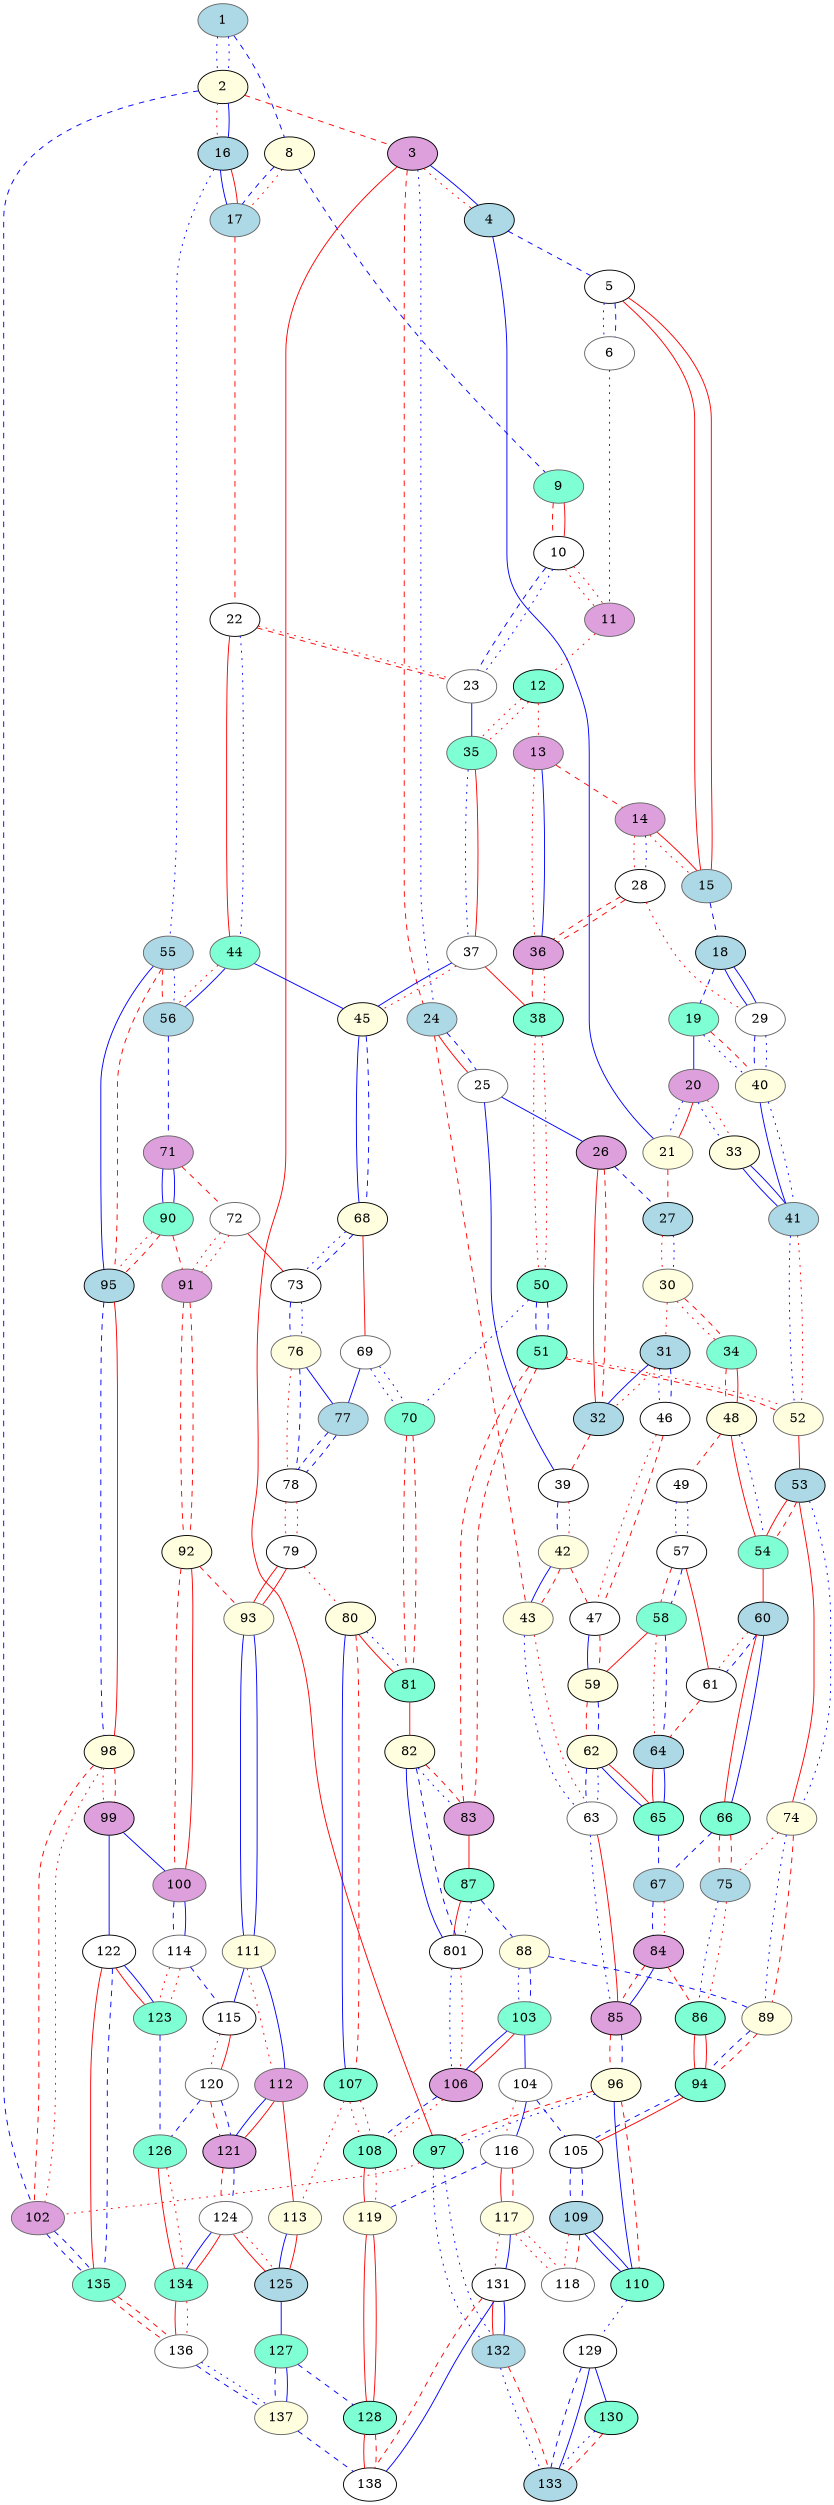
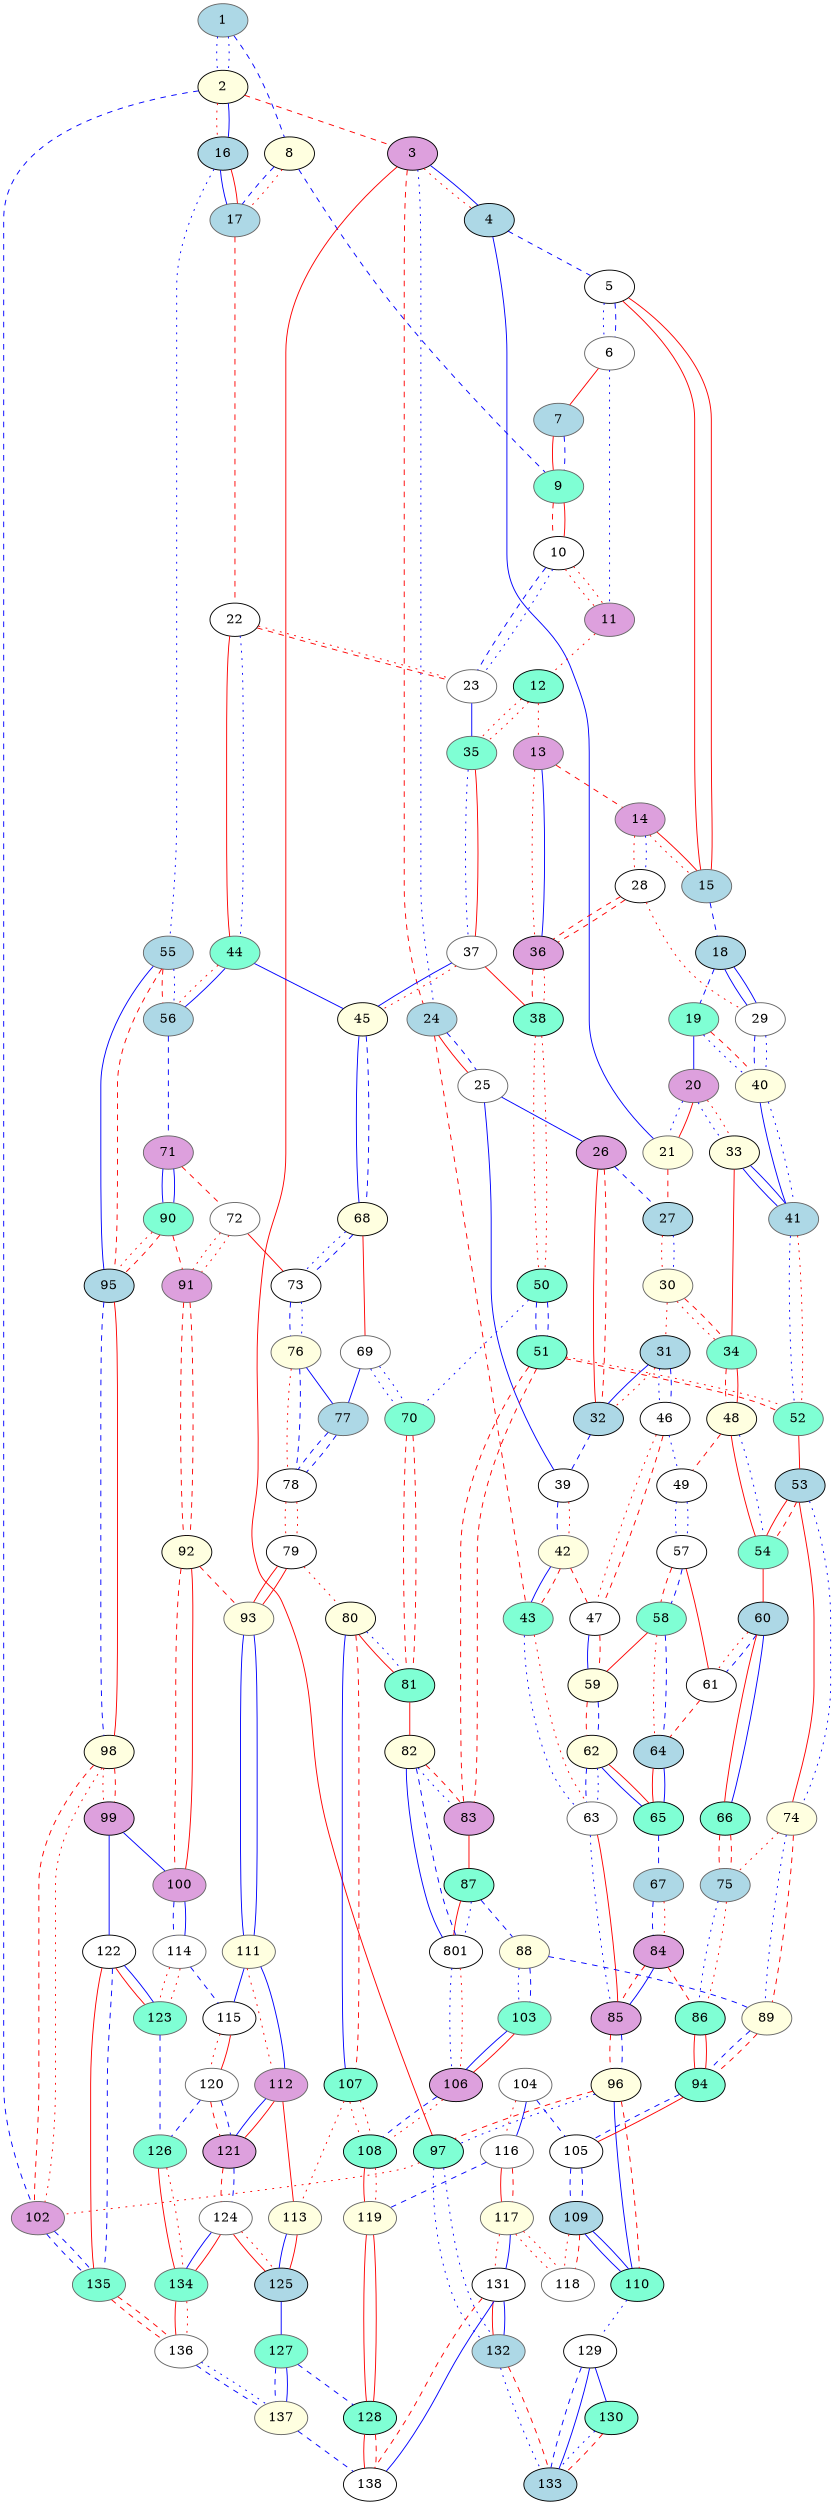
node "7": added
edge "33" -- "34": added
node "52": fillcolor lightyellow -> aquamarine
edge "32" -- "39": color red -> blue
edge "46" -- "49": added
node "43": fillcolor lightyellow -> aquamarine
edge "66" -- "67": removed
edge "103" -- "104": removed
